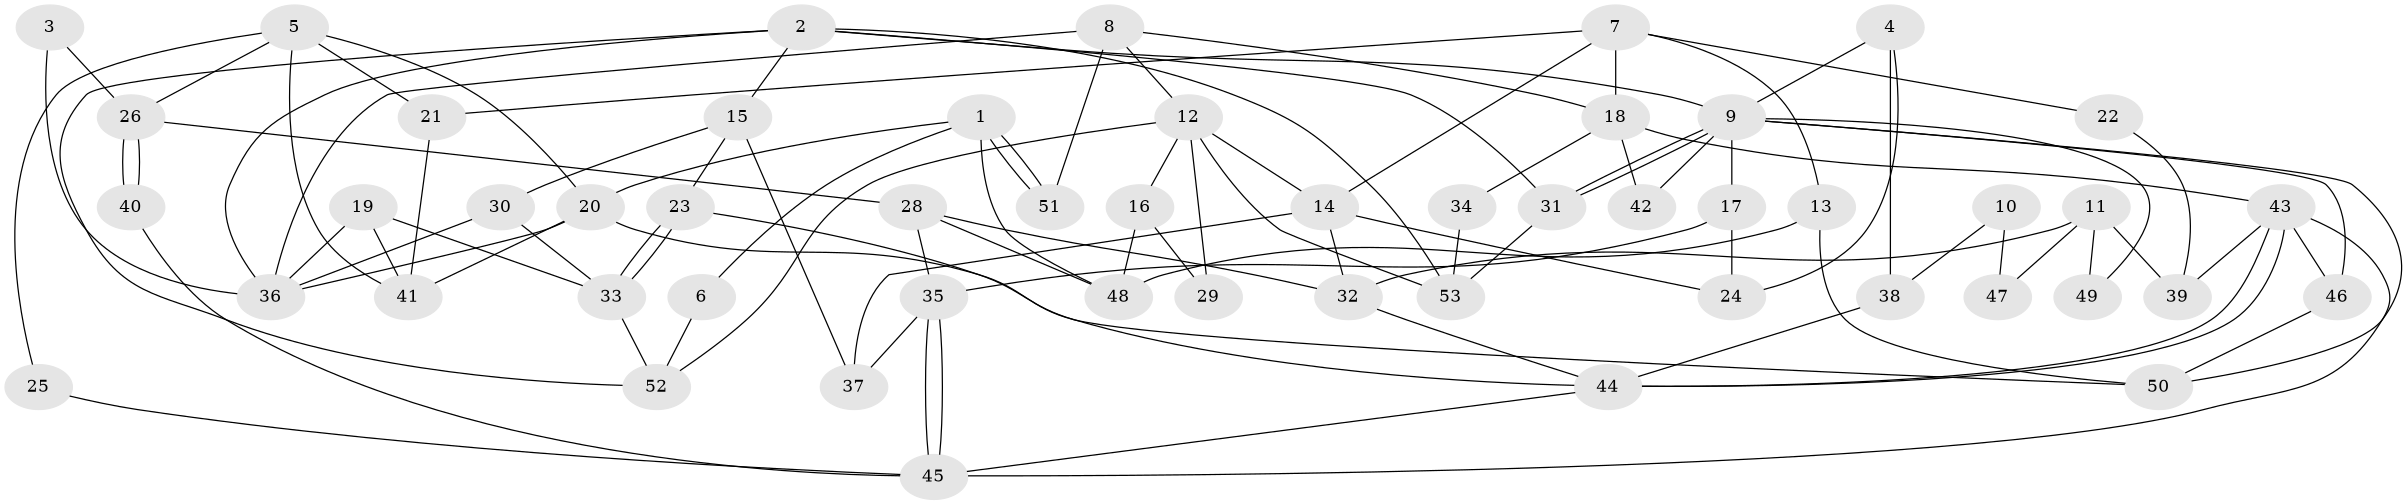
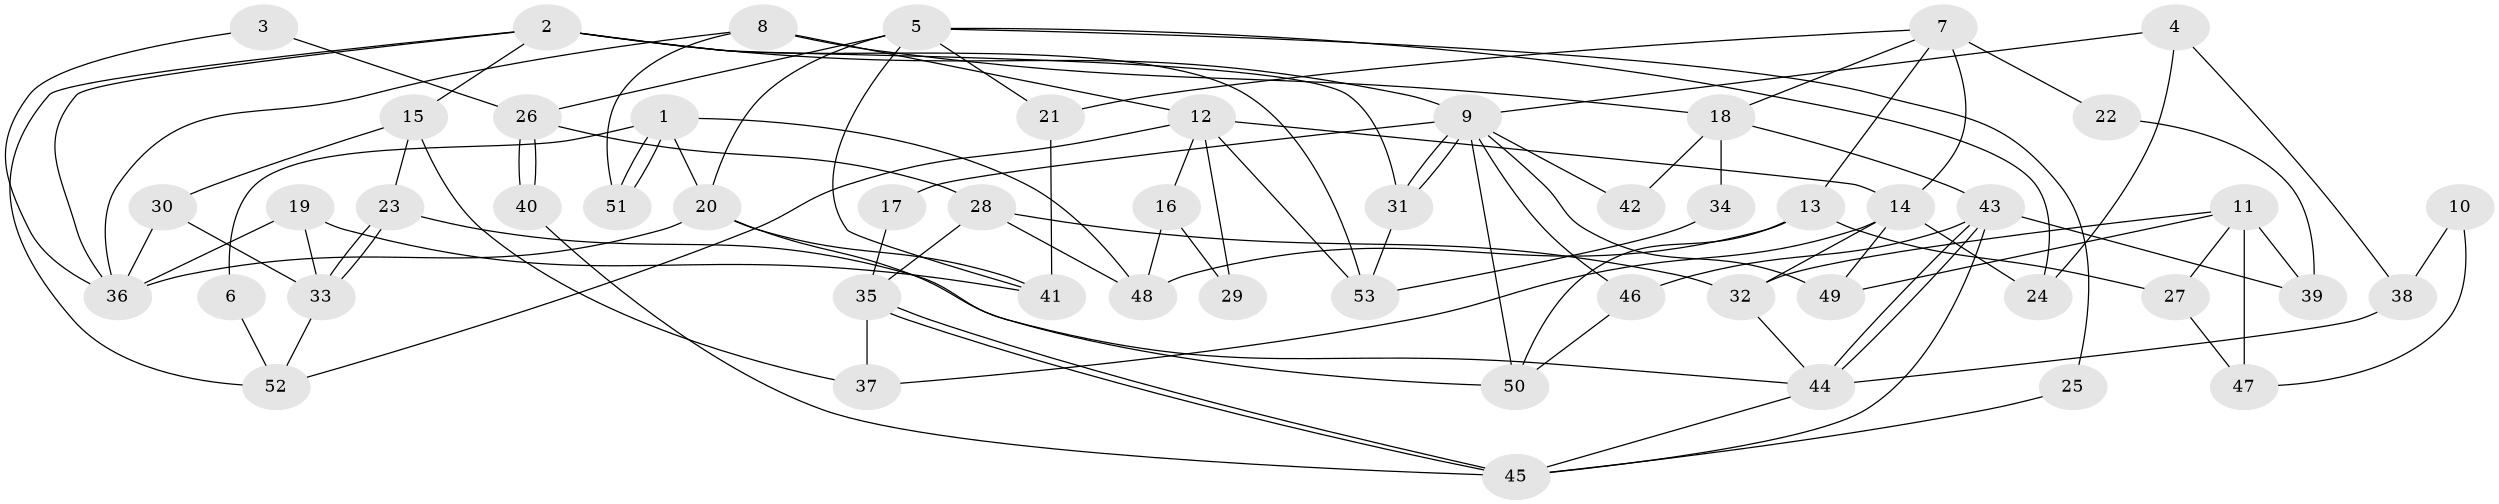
edge "17" -- "24": now "5" -- "24"
edge "14" -- "49": added
node "27": added
